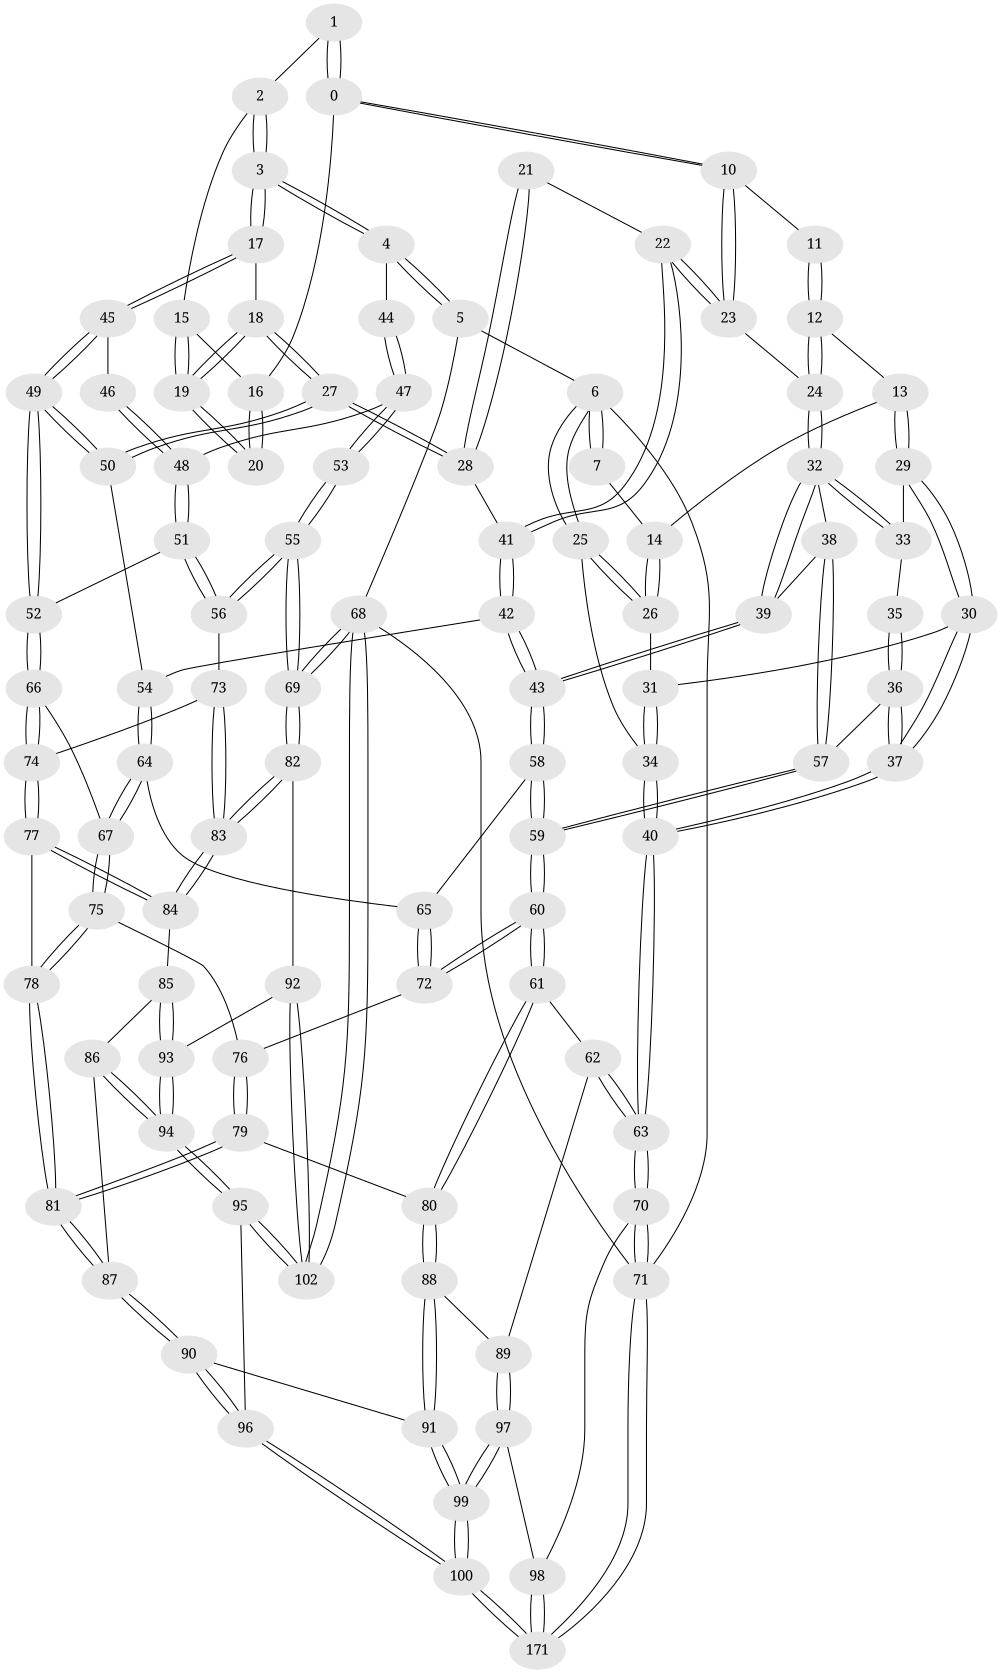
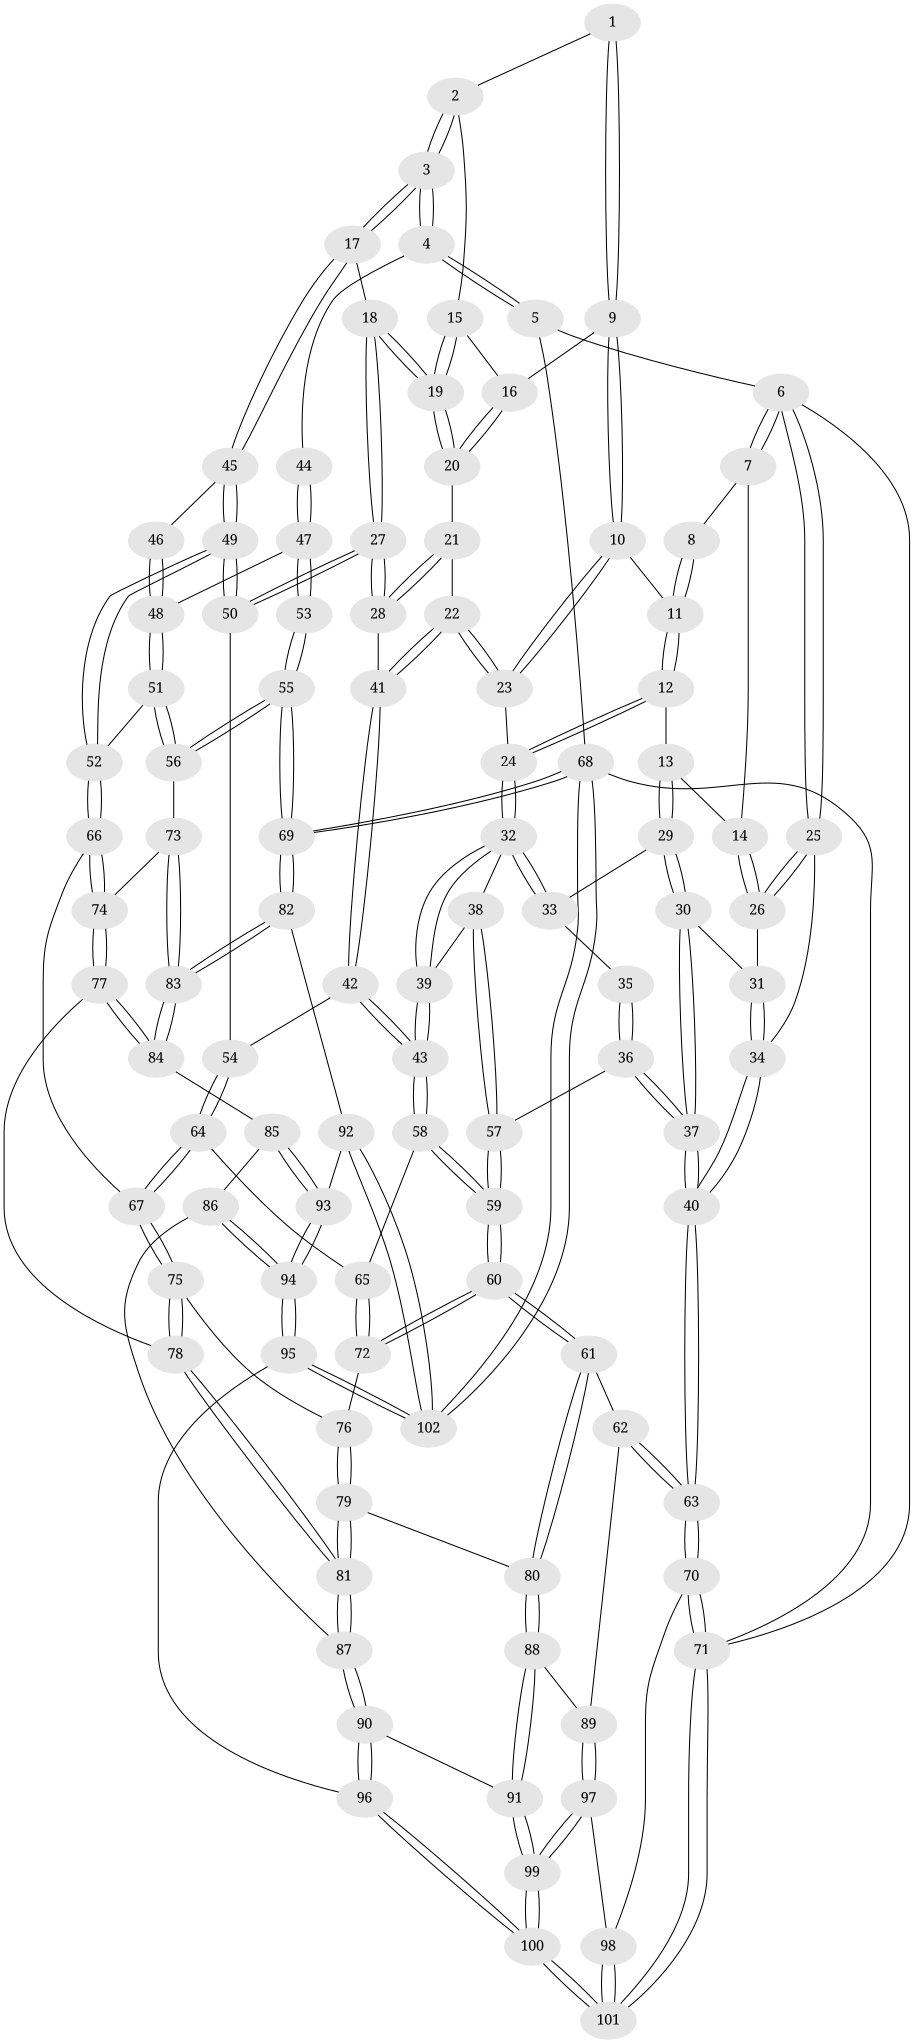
node "0": label "0" -> "9"
edge "20" -- "21": added
node "8": added
node "171": label "171" -> "101"
